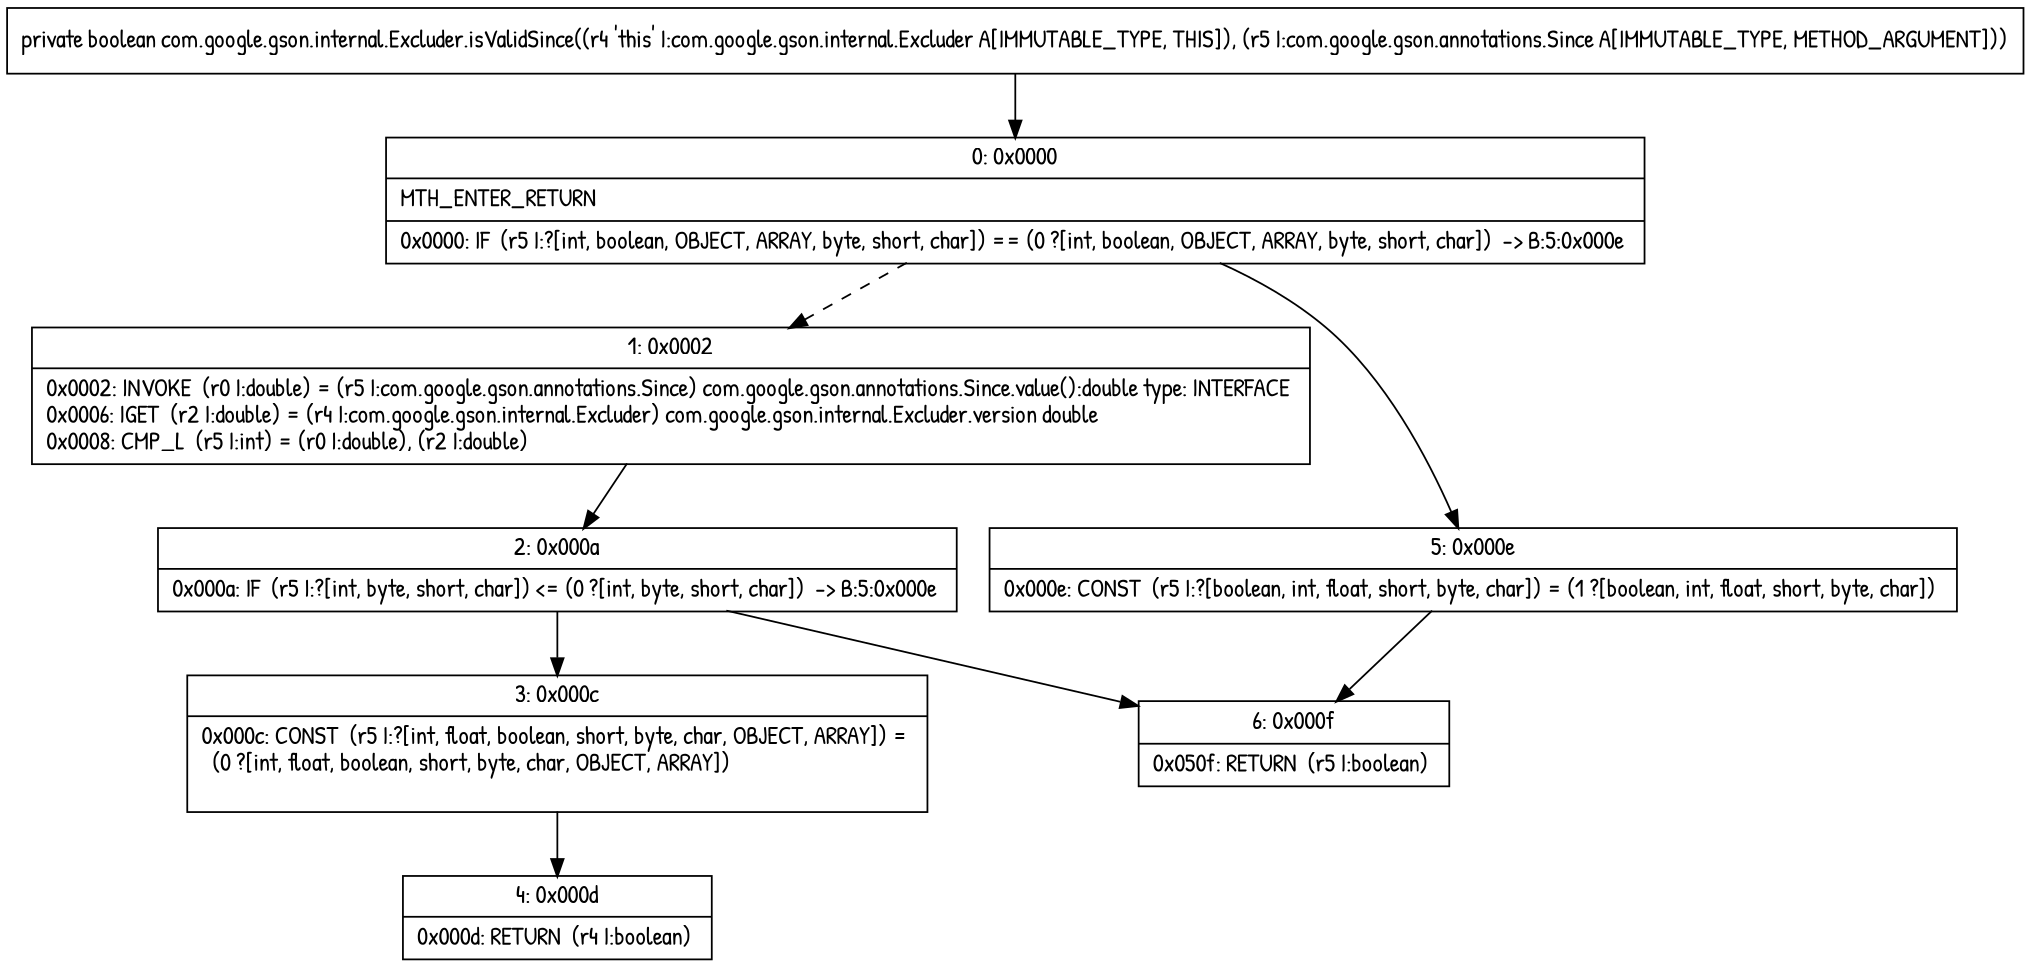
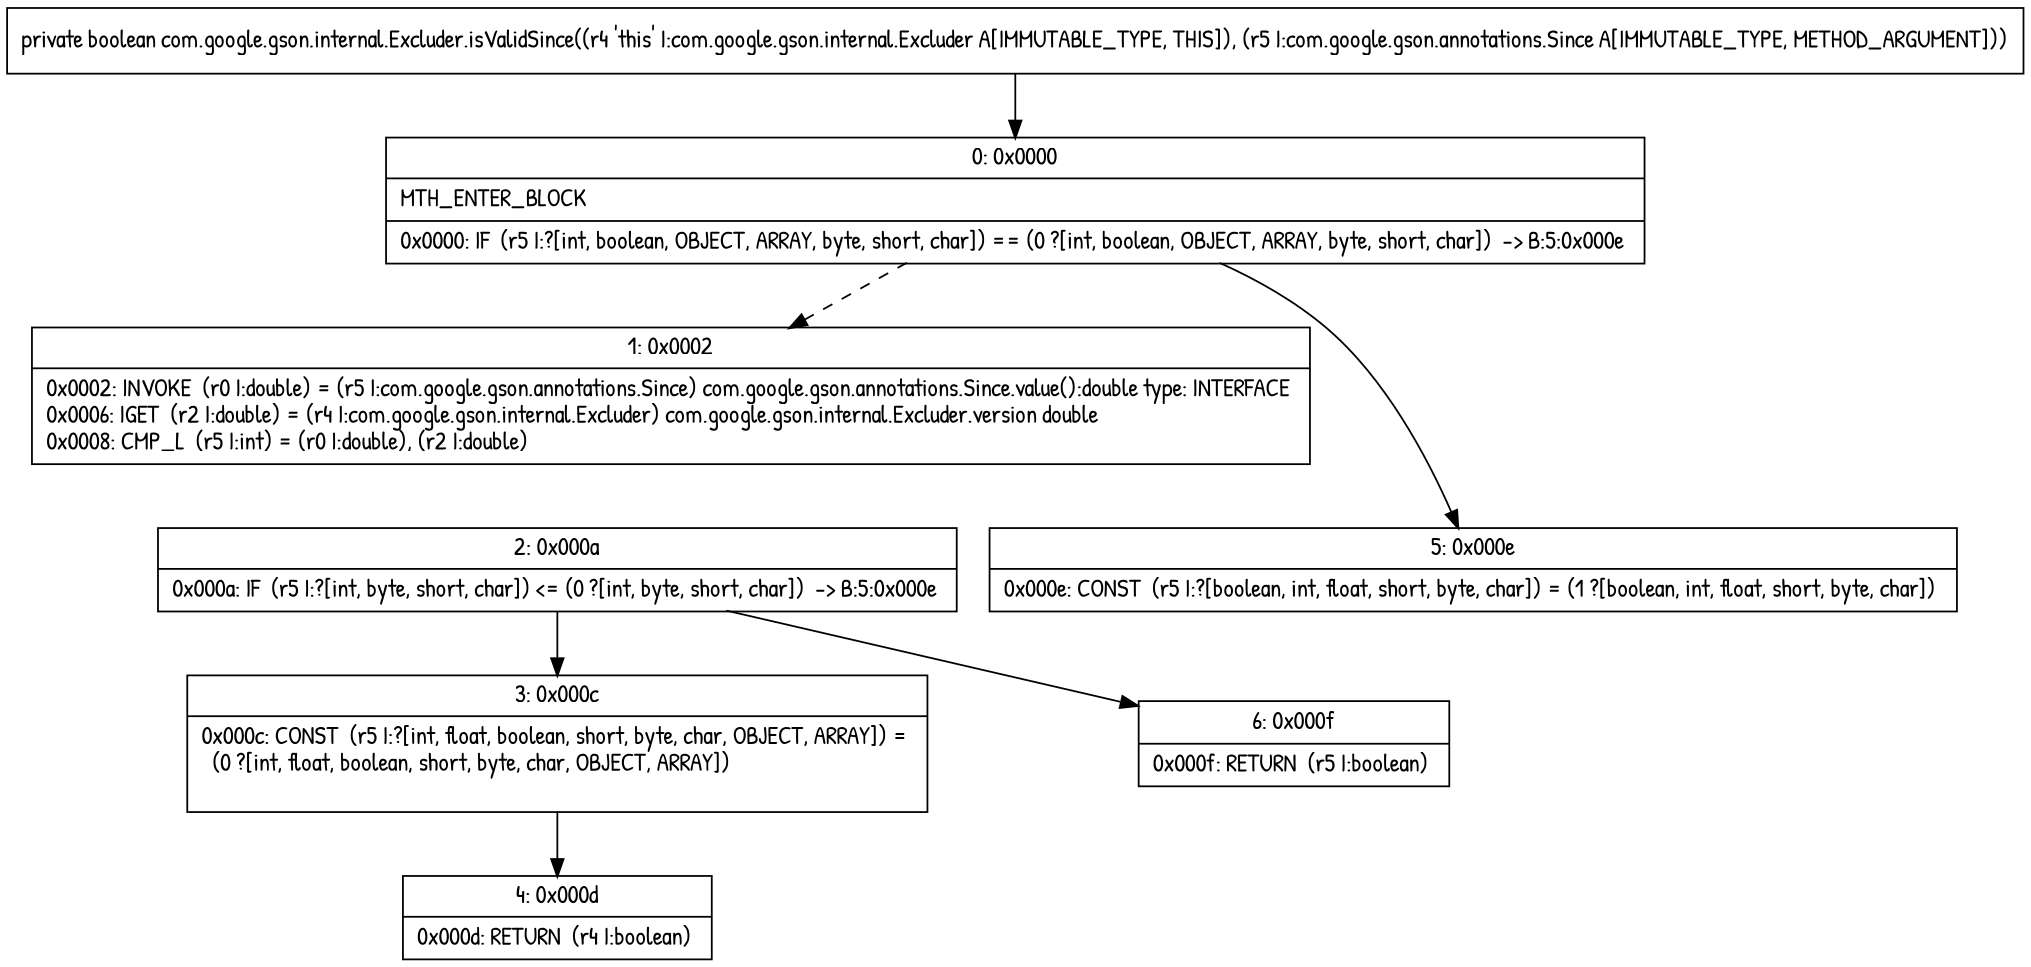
node "0: 0x0000": text "MTH_ENTER_RETURN" -> "MTH_ENTER_BLOCK"
edge "1: 0x0002" -> "2: 0x000a": removed
edge "5: 0x000e" -> "6: 0x000f": removed
node "6: 0x000f": text "0x050f: RETURN  (r5 I:boolean)" -> "0x000f: RETURN  (r5 I:boolean)"
